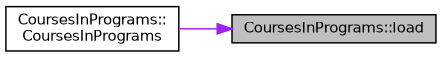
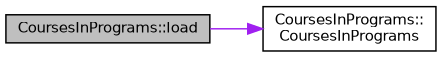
edge "CoursesInPrograms:: CoursesInPrograms" -> "CoursesInPrograms::load": reversed
